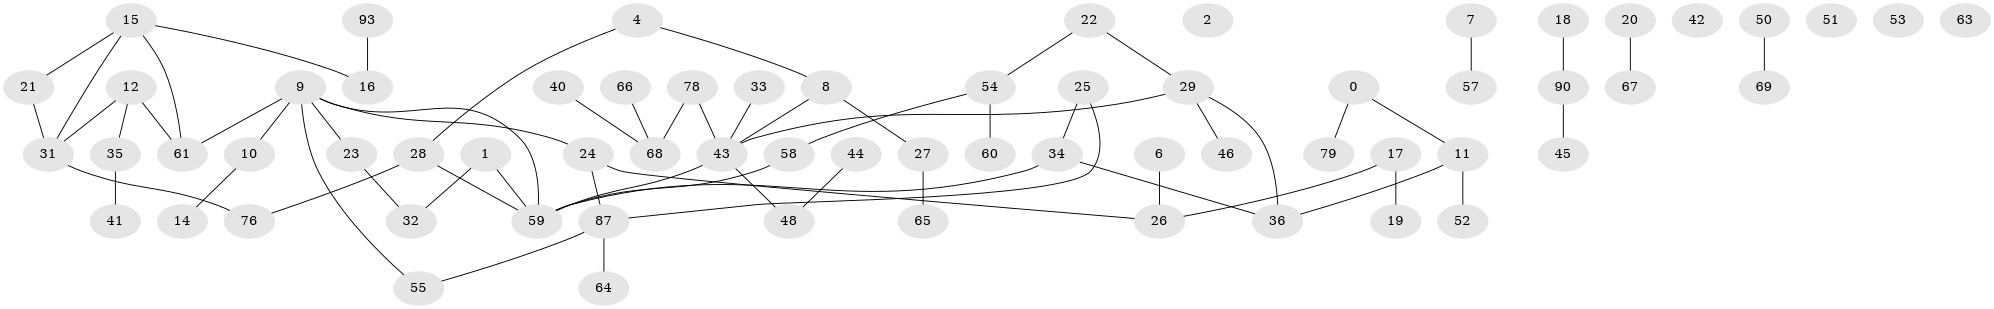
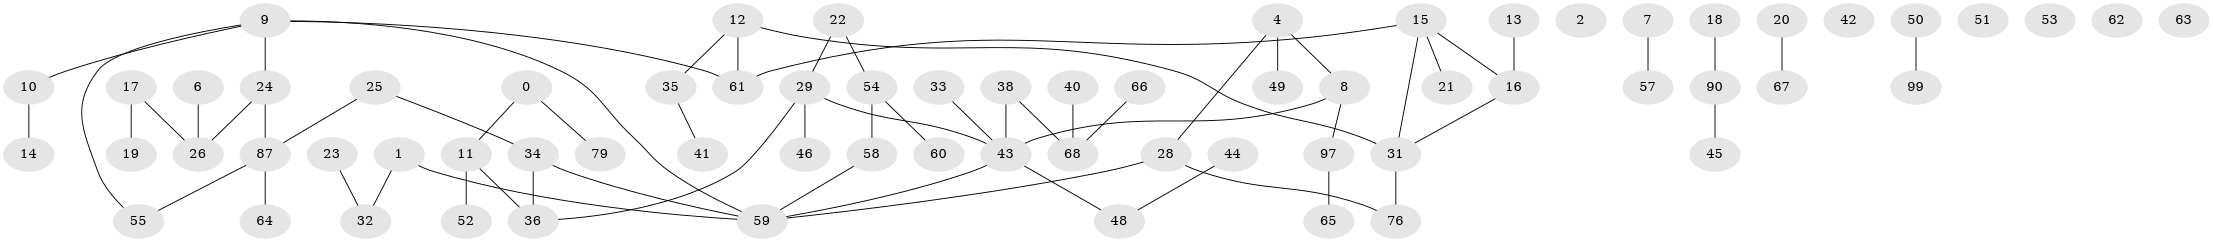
node "93": label "93" -> "13"
node "62": added
node "78": label "78" -> "38"
node "49": added
node "69": label "69" -> "99"
edge "21" -- "31": now "16" -- "31"
edge "9" -- "23": removed
node "27": label "27" -> "97"
